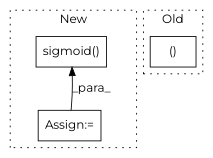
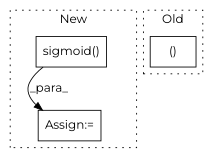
edge "Assign:=" -> "sigmoid()": reversed
